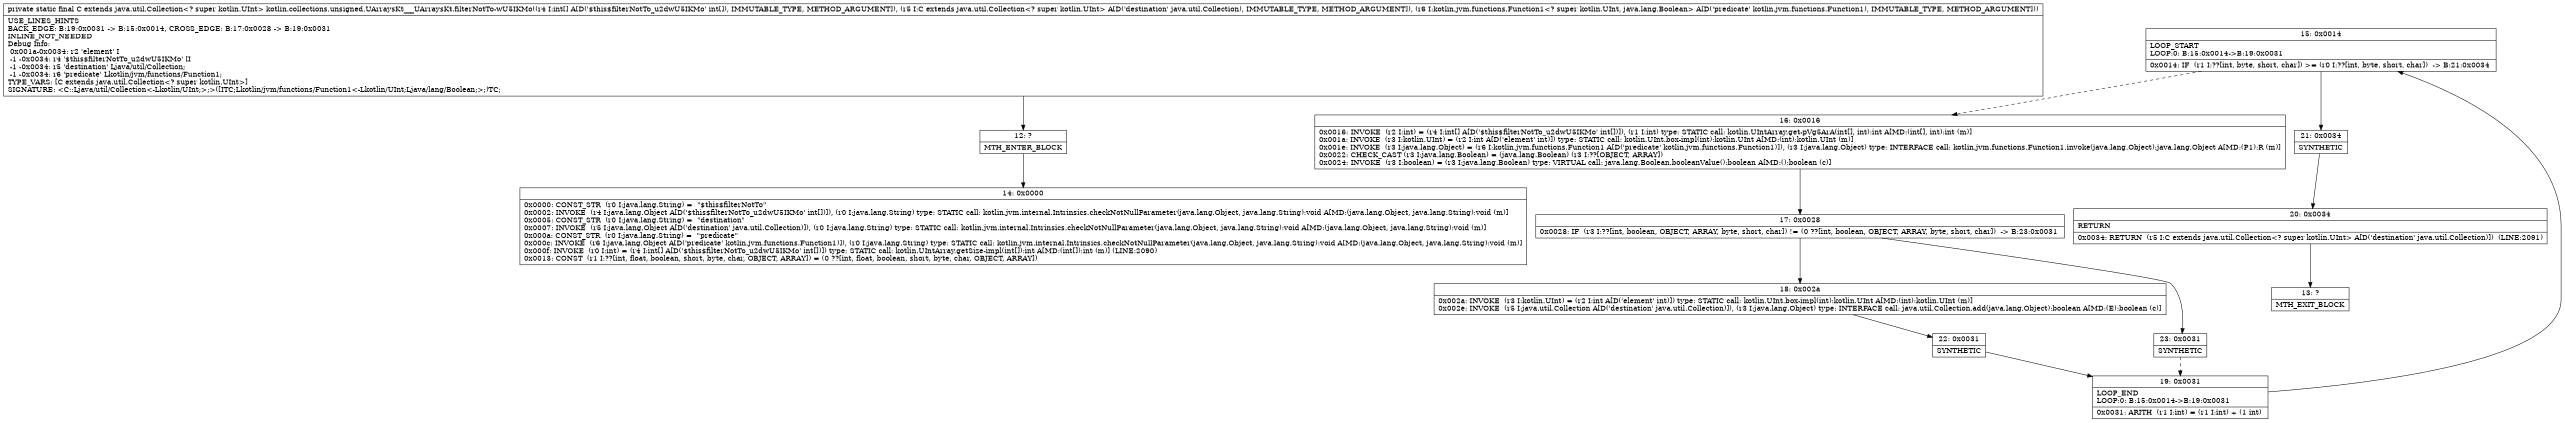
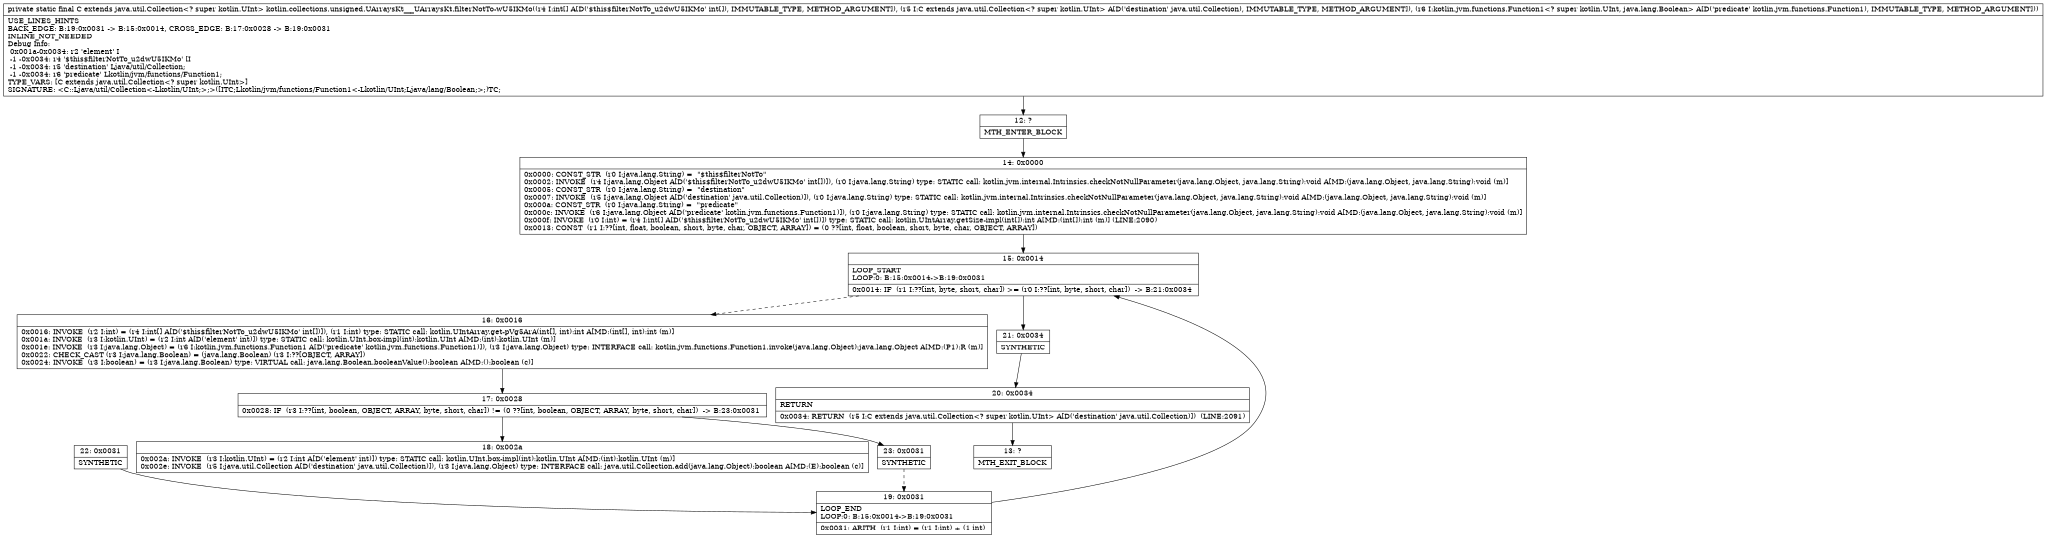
edge "14: 0x0000" -> "15: 0x0014": added
edge "18: 0x002a" -> "22: 0x0031": removed
